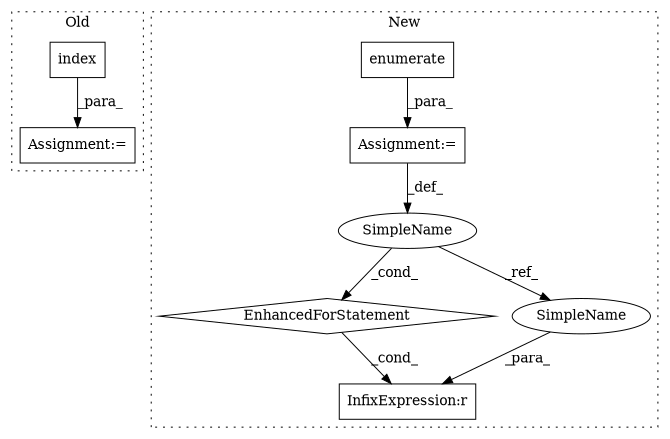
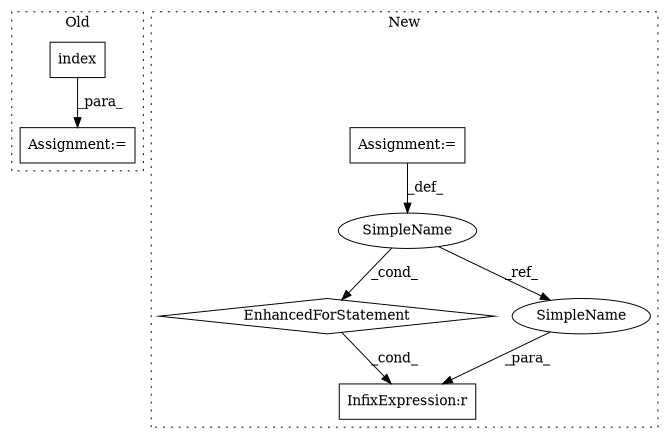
node "enumerate": removed
